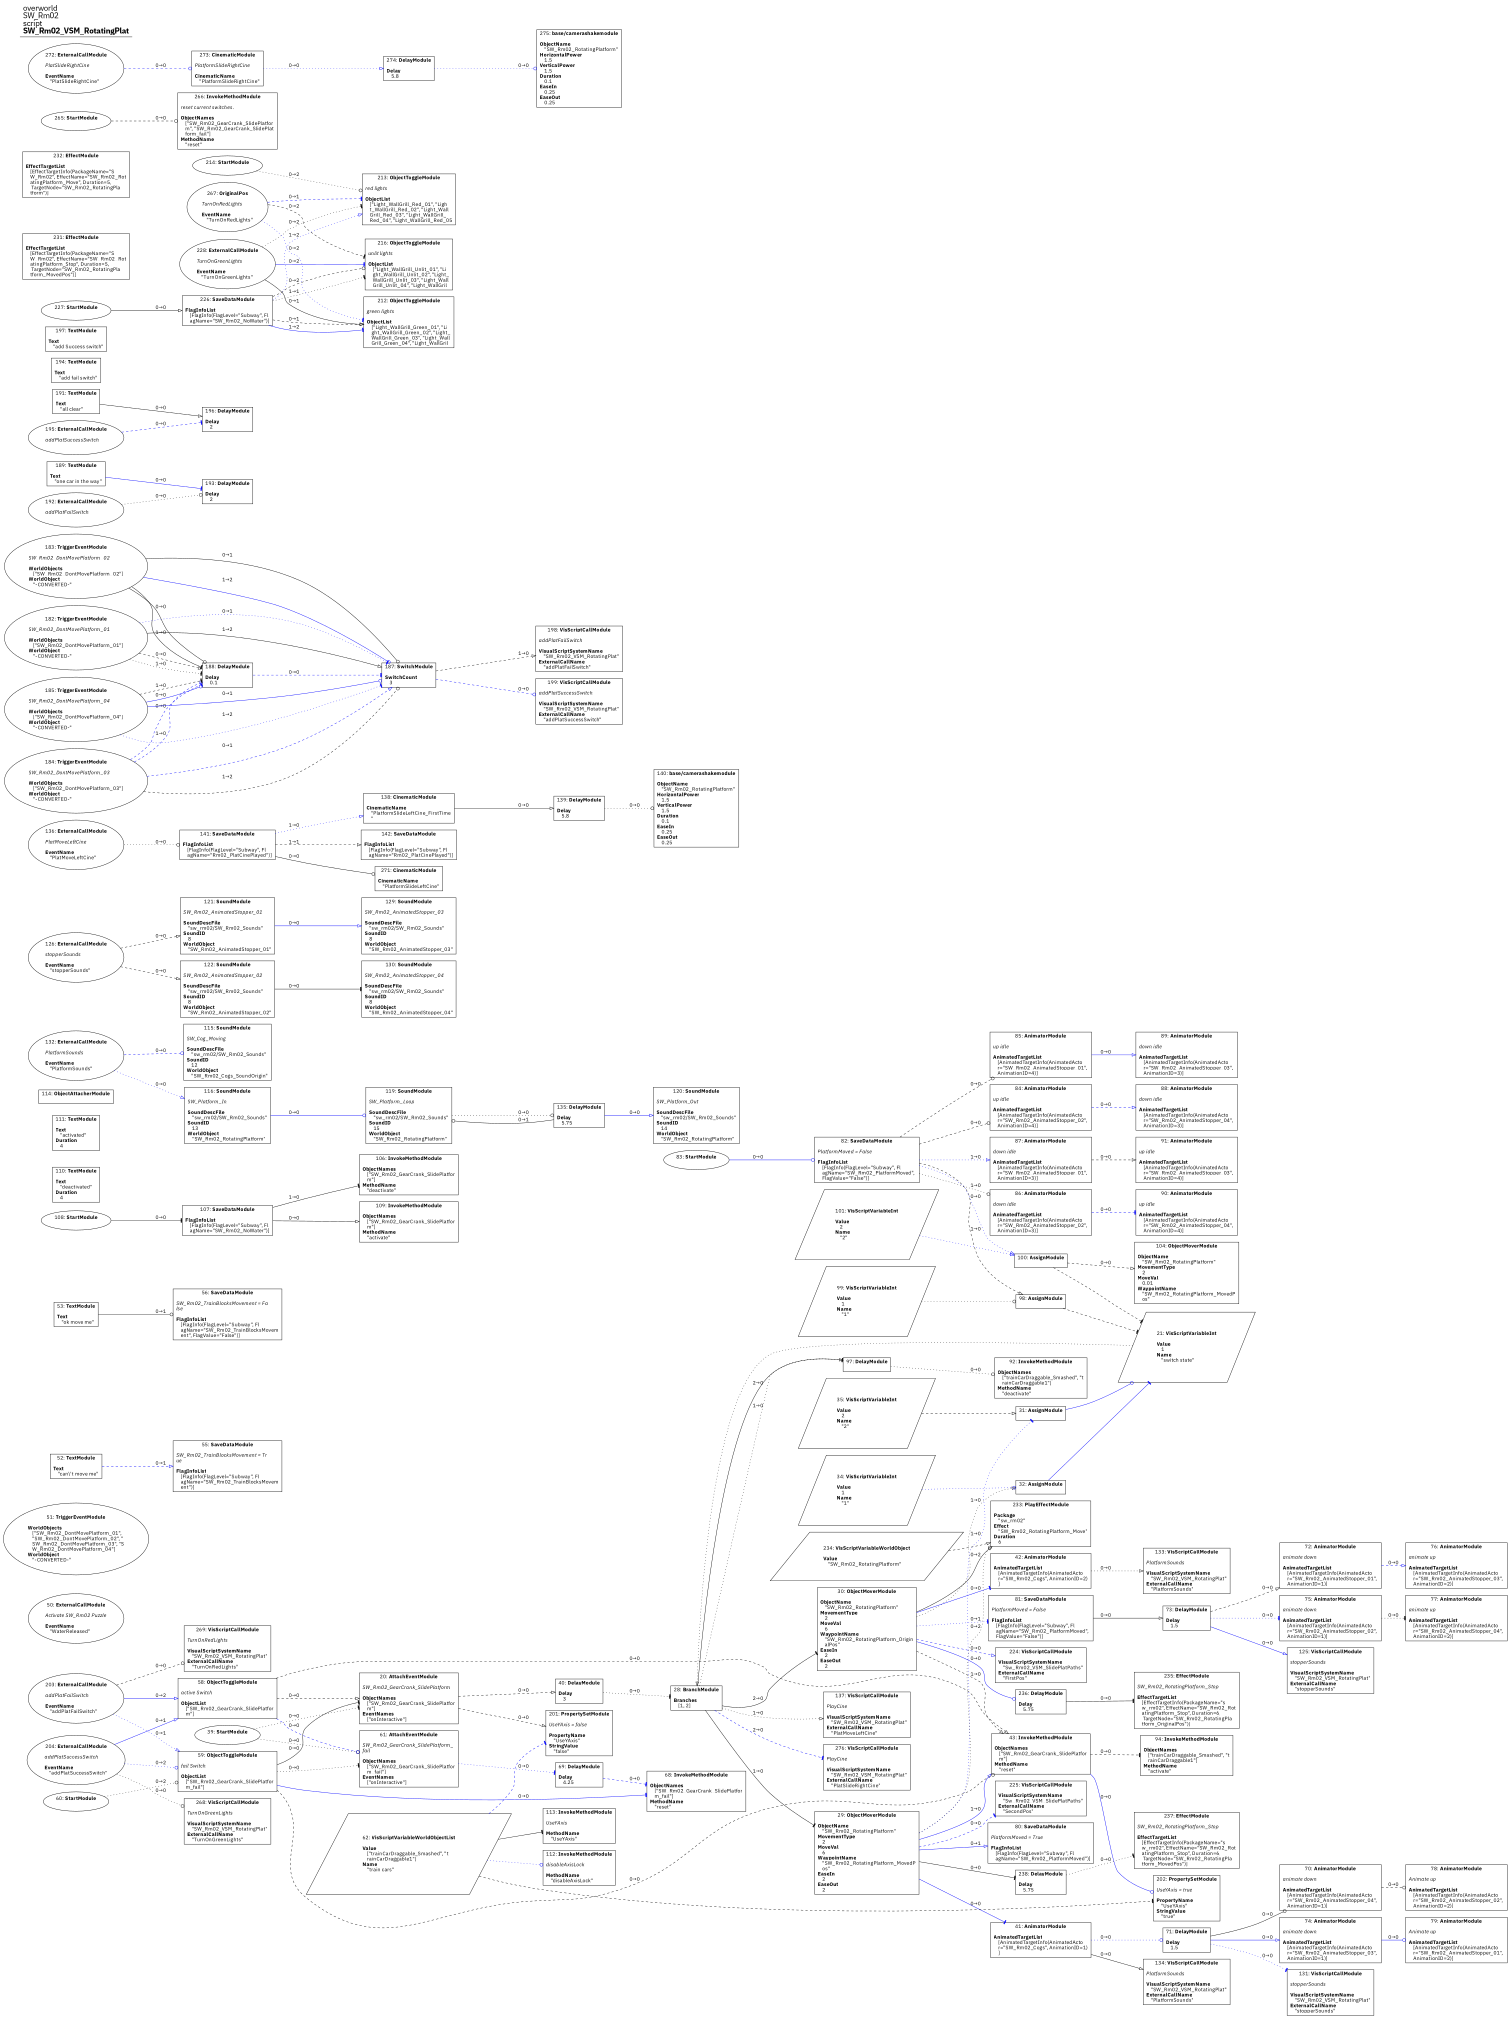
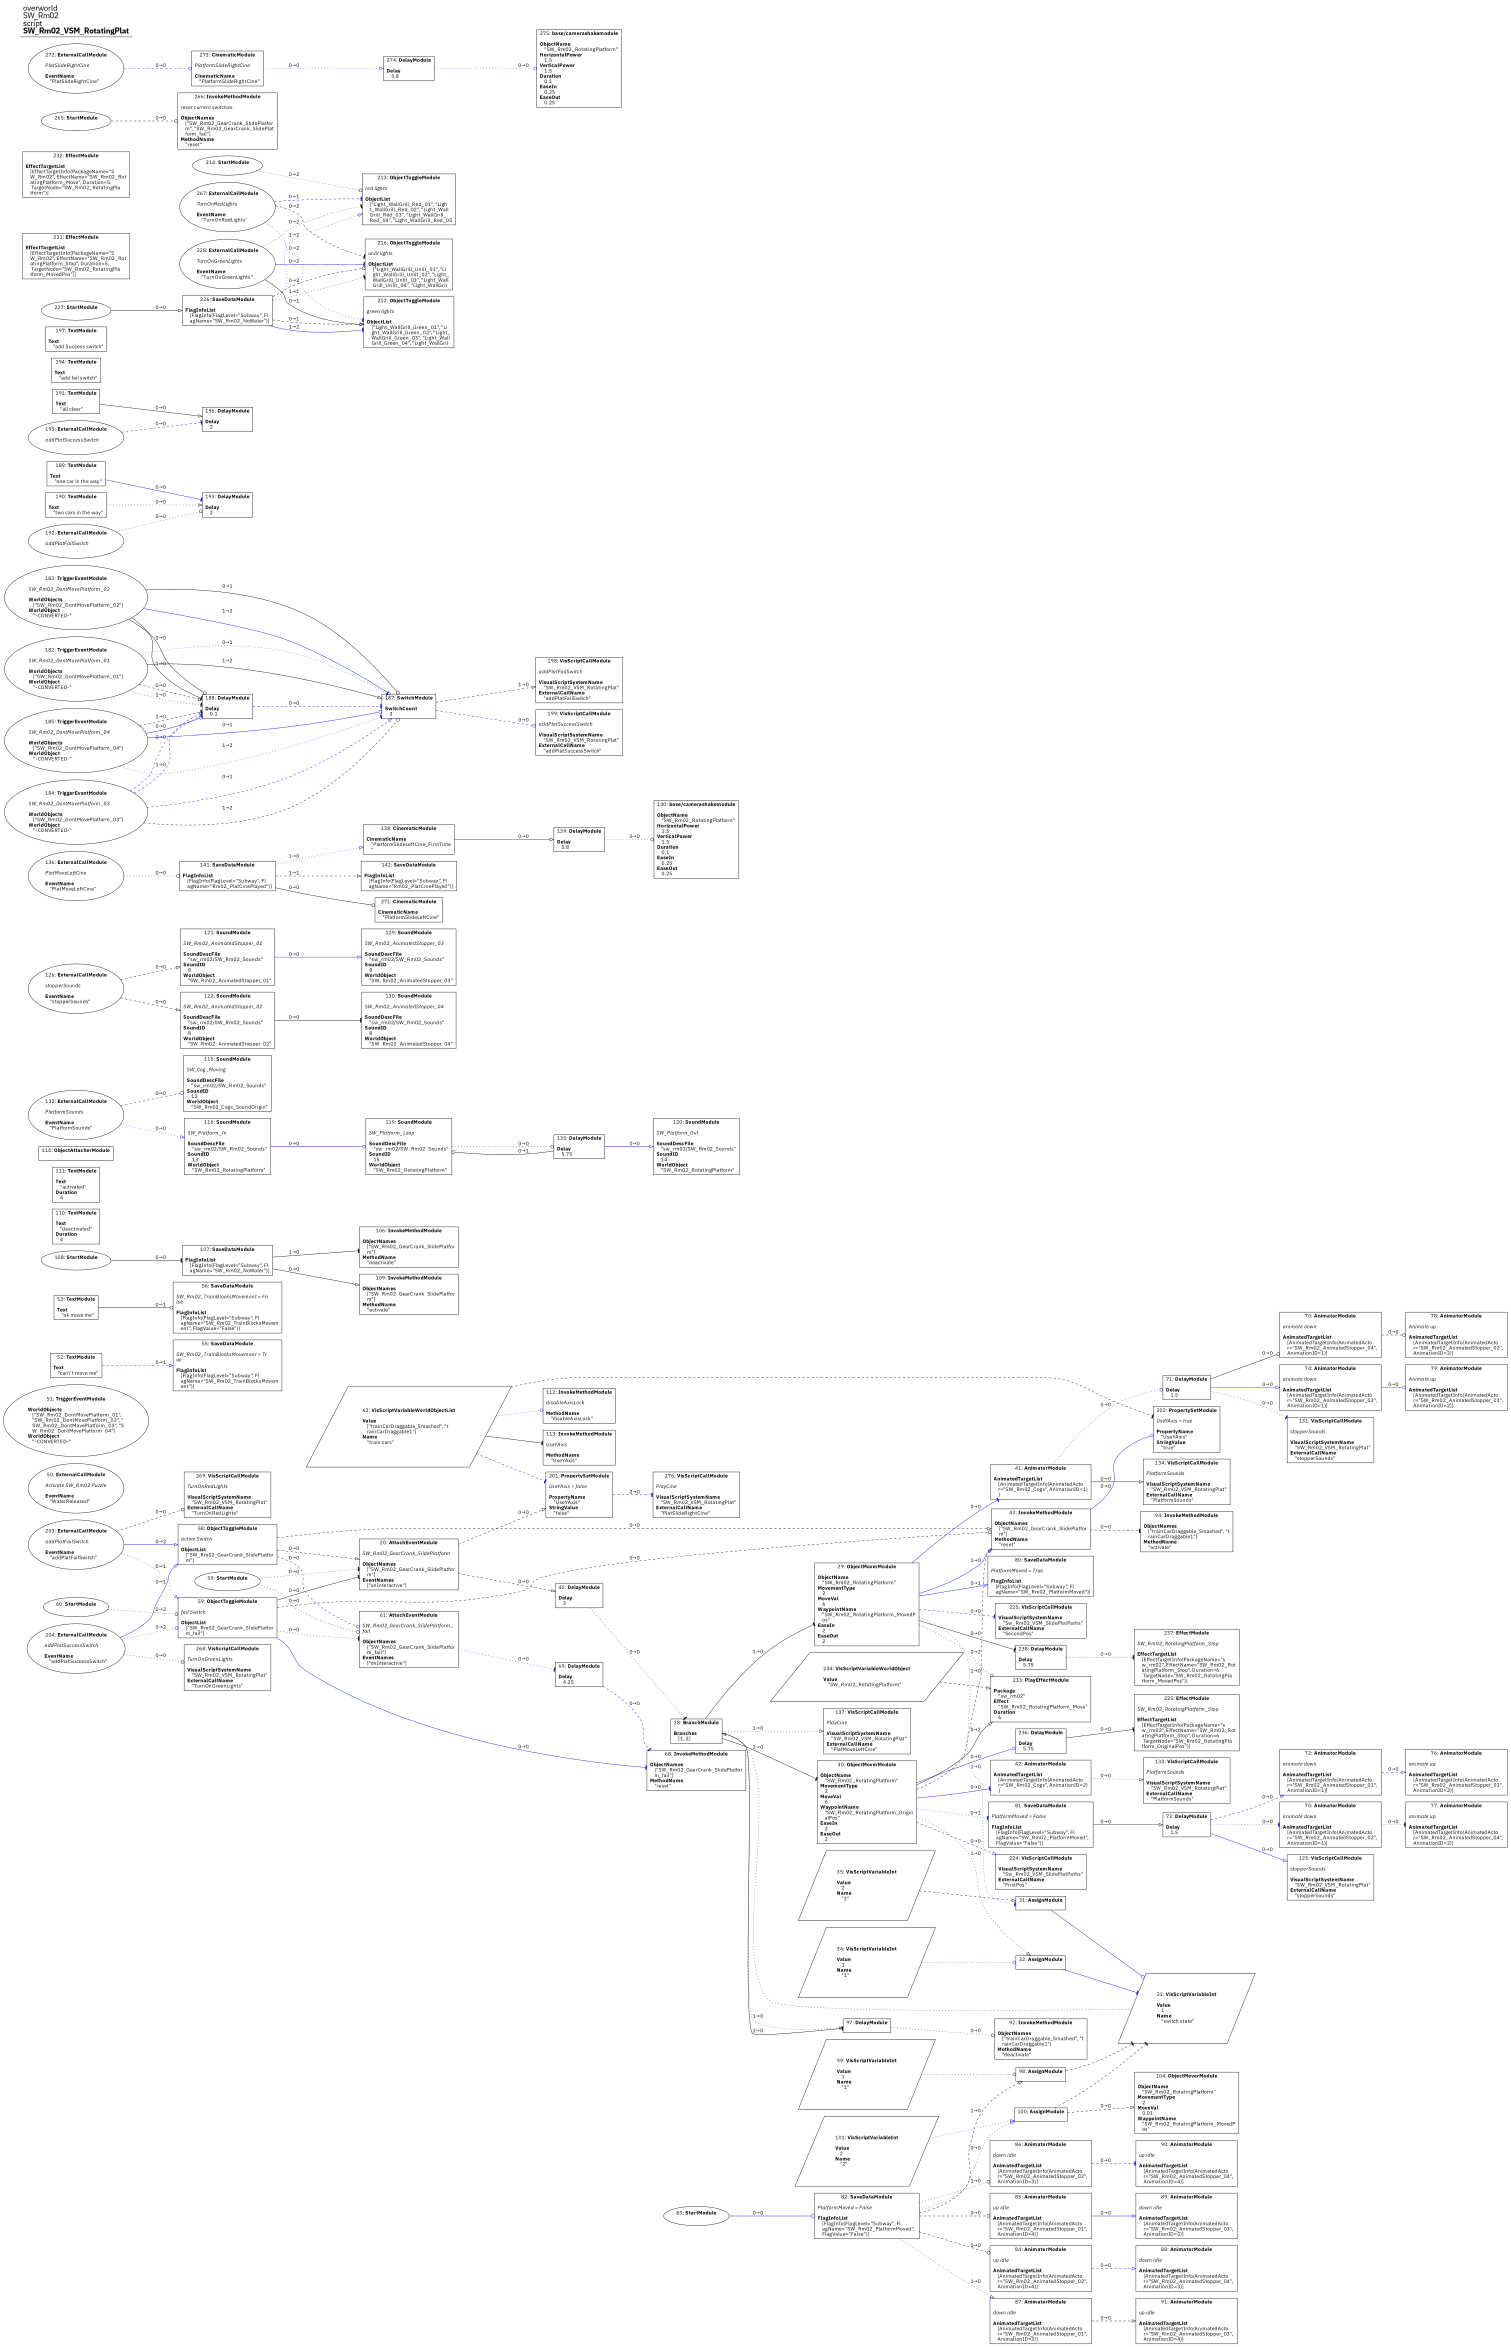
node "267:": text "OriginalPos" -> "ExternalCallModule"
node "190:": added
edge "73:" -> "72:": color black -> blue
edge "28:" -> "276:": now "201:" -> "276:"
